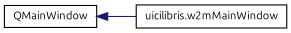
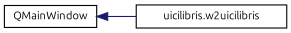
node "uicilibris.w2mMainWindow": label "uicilibris.w2mMainWindow" -> "uicilibris.w2uicilibris"
